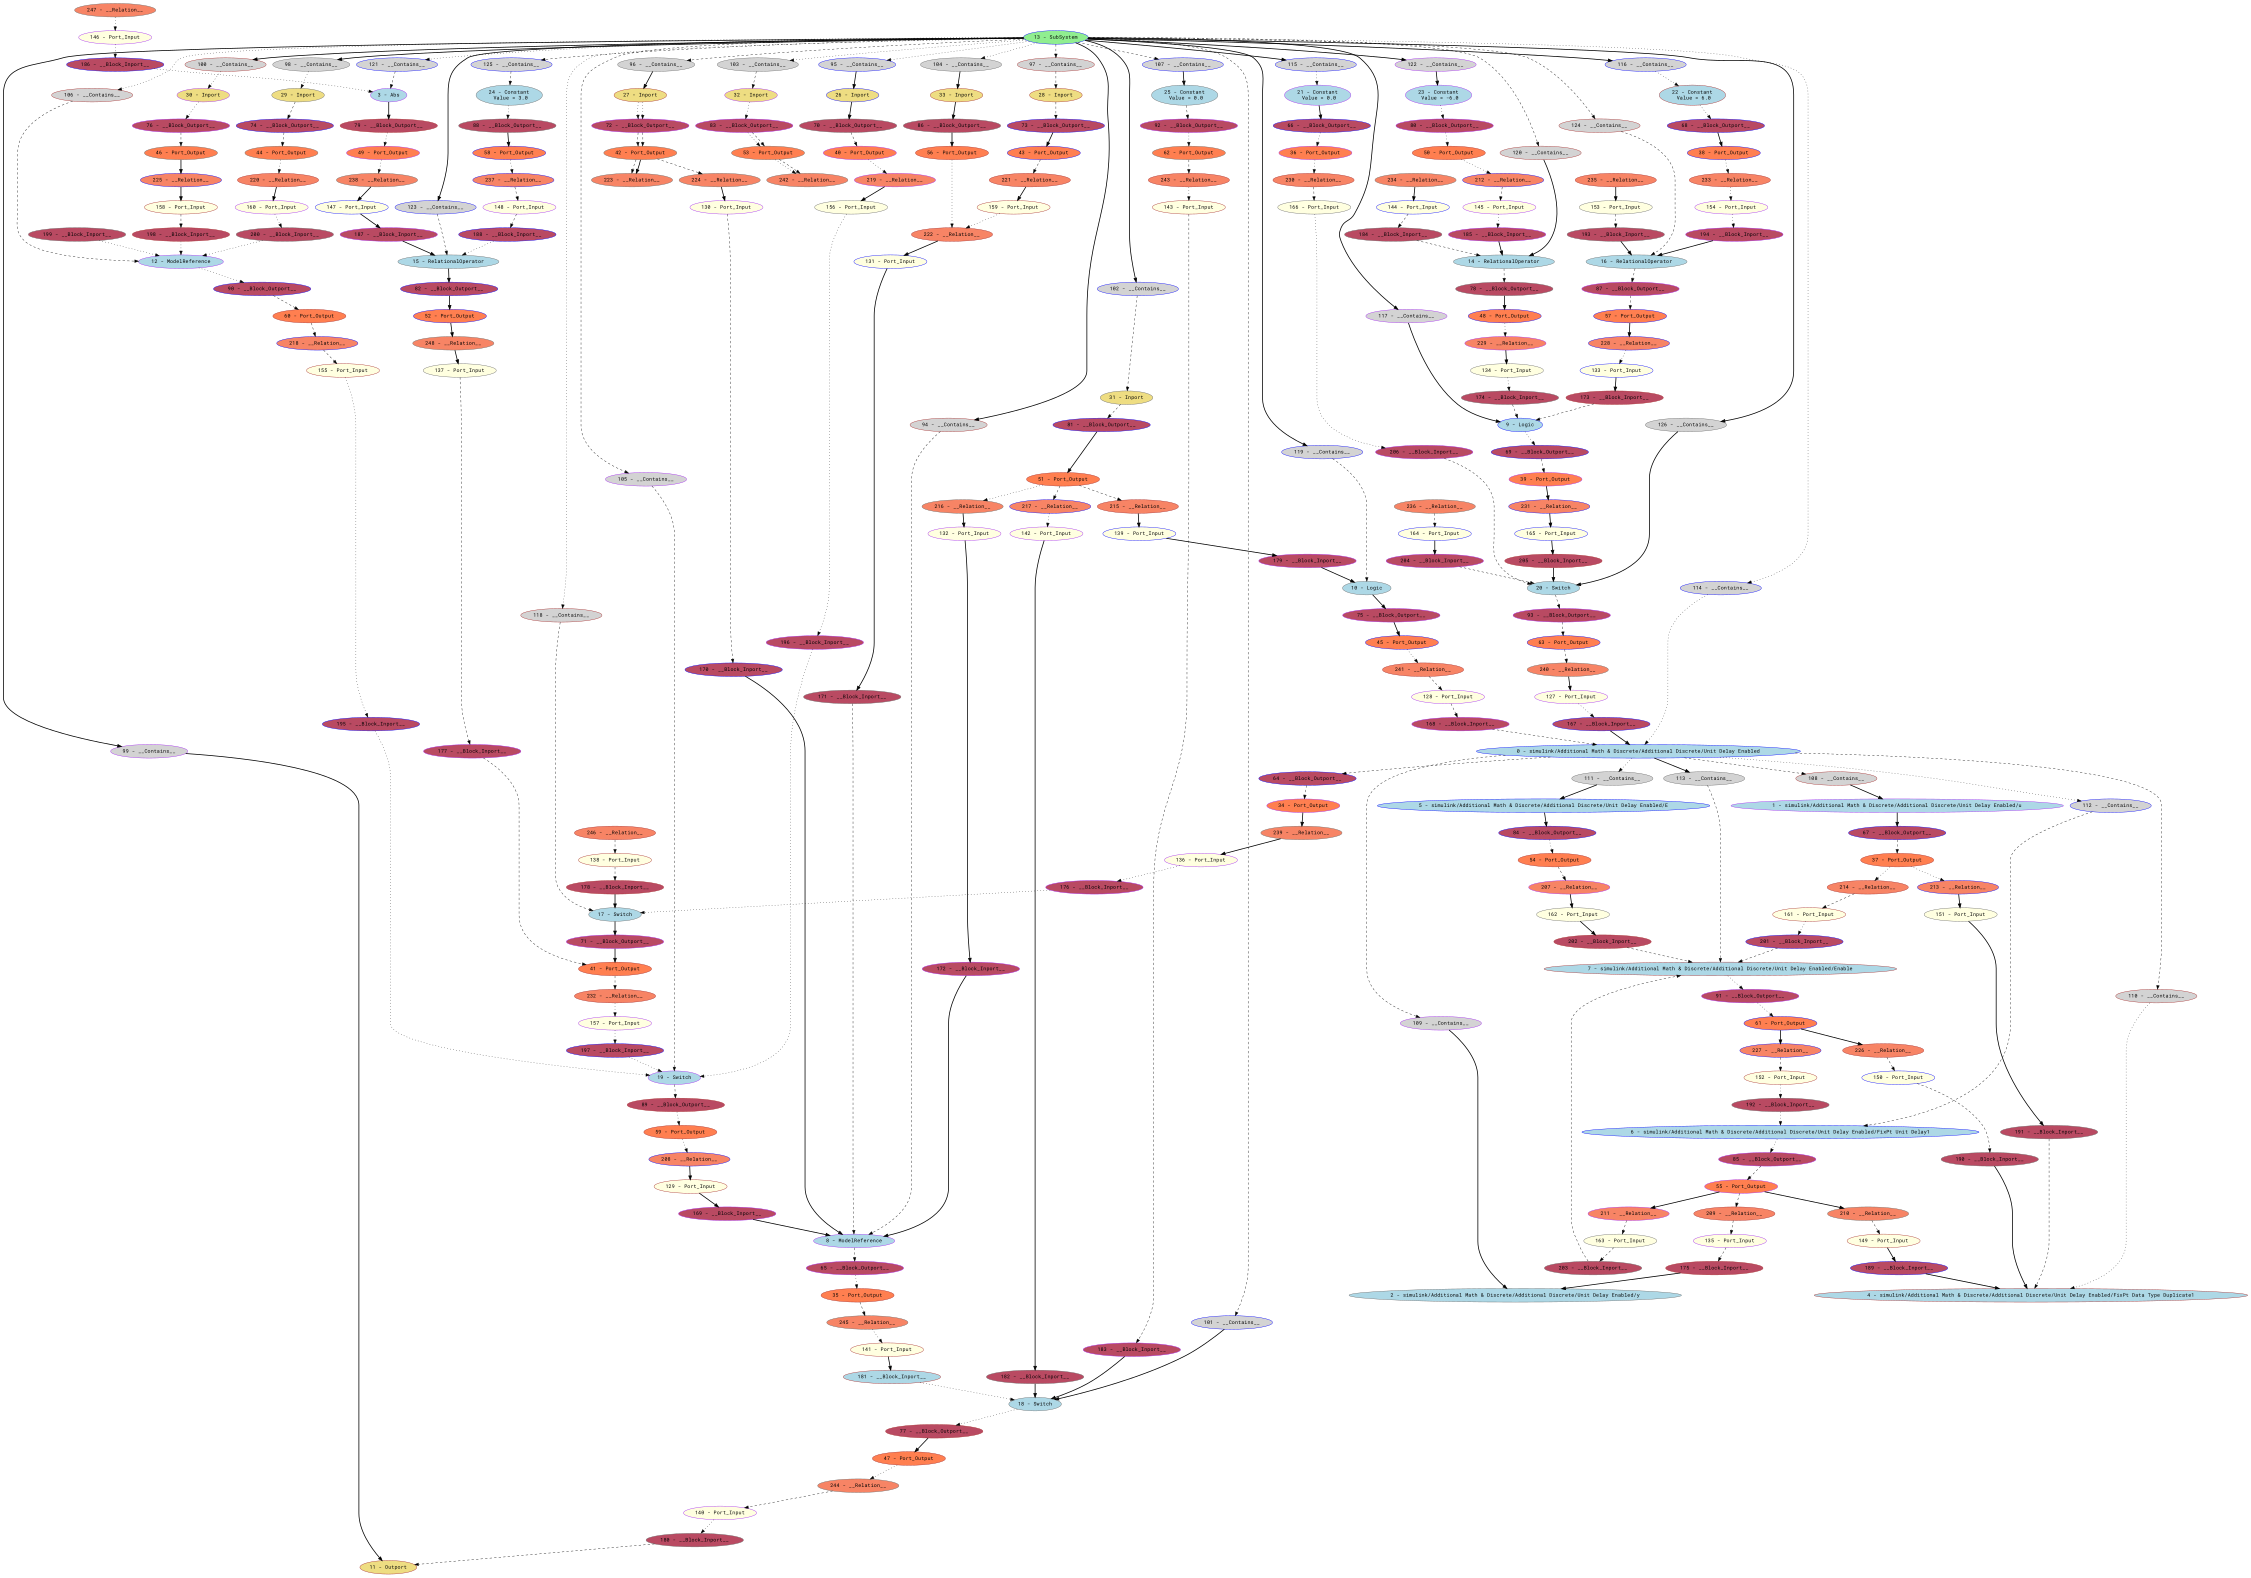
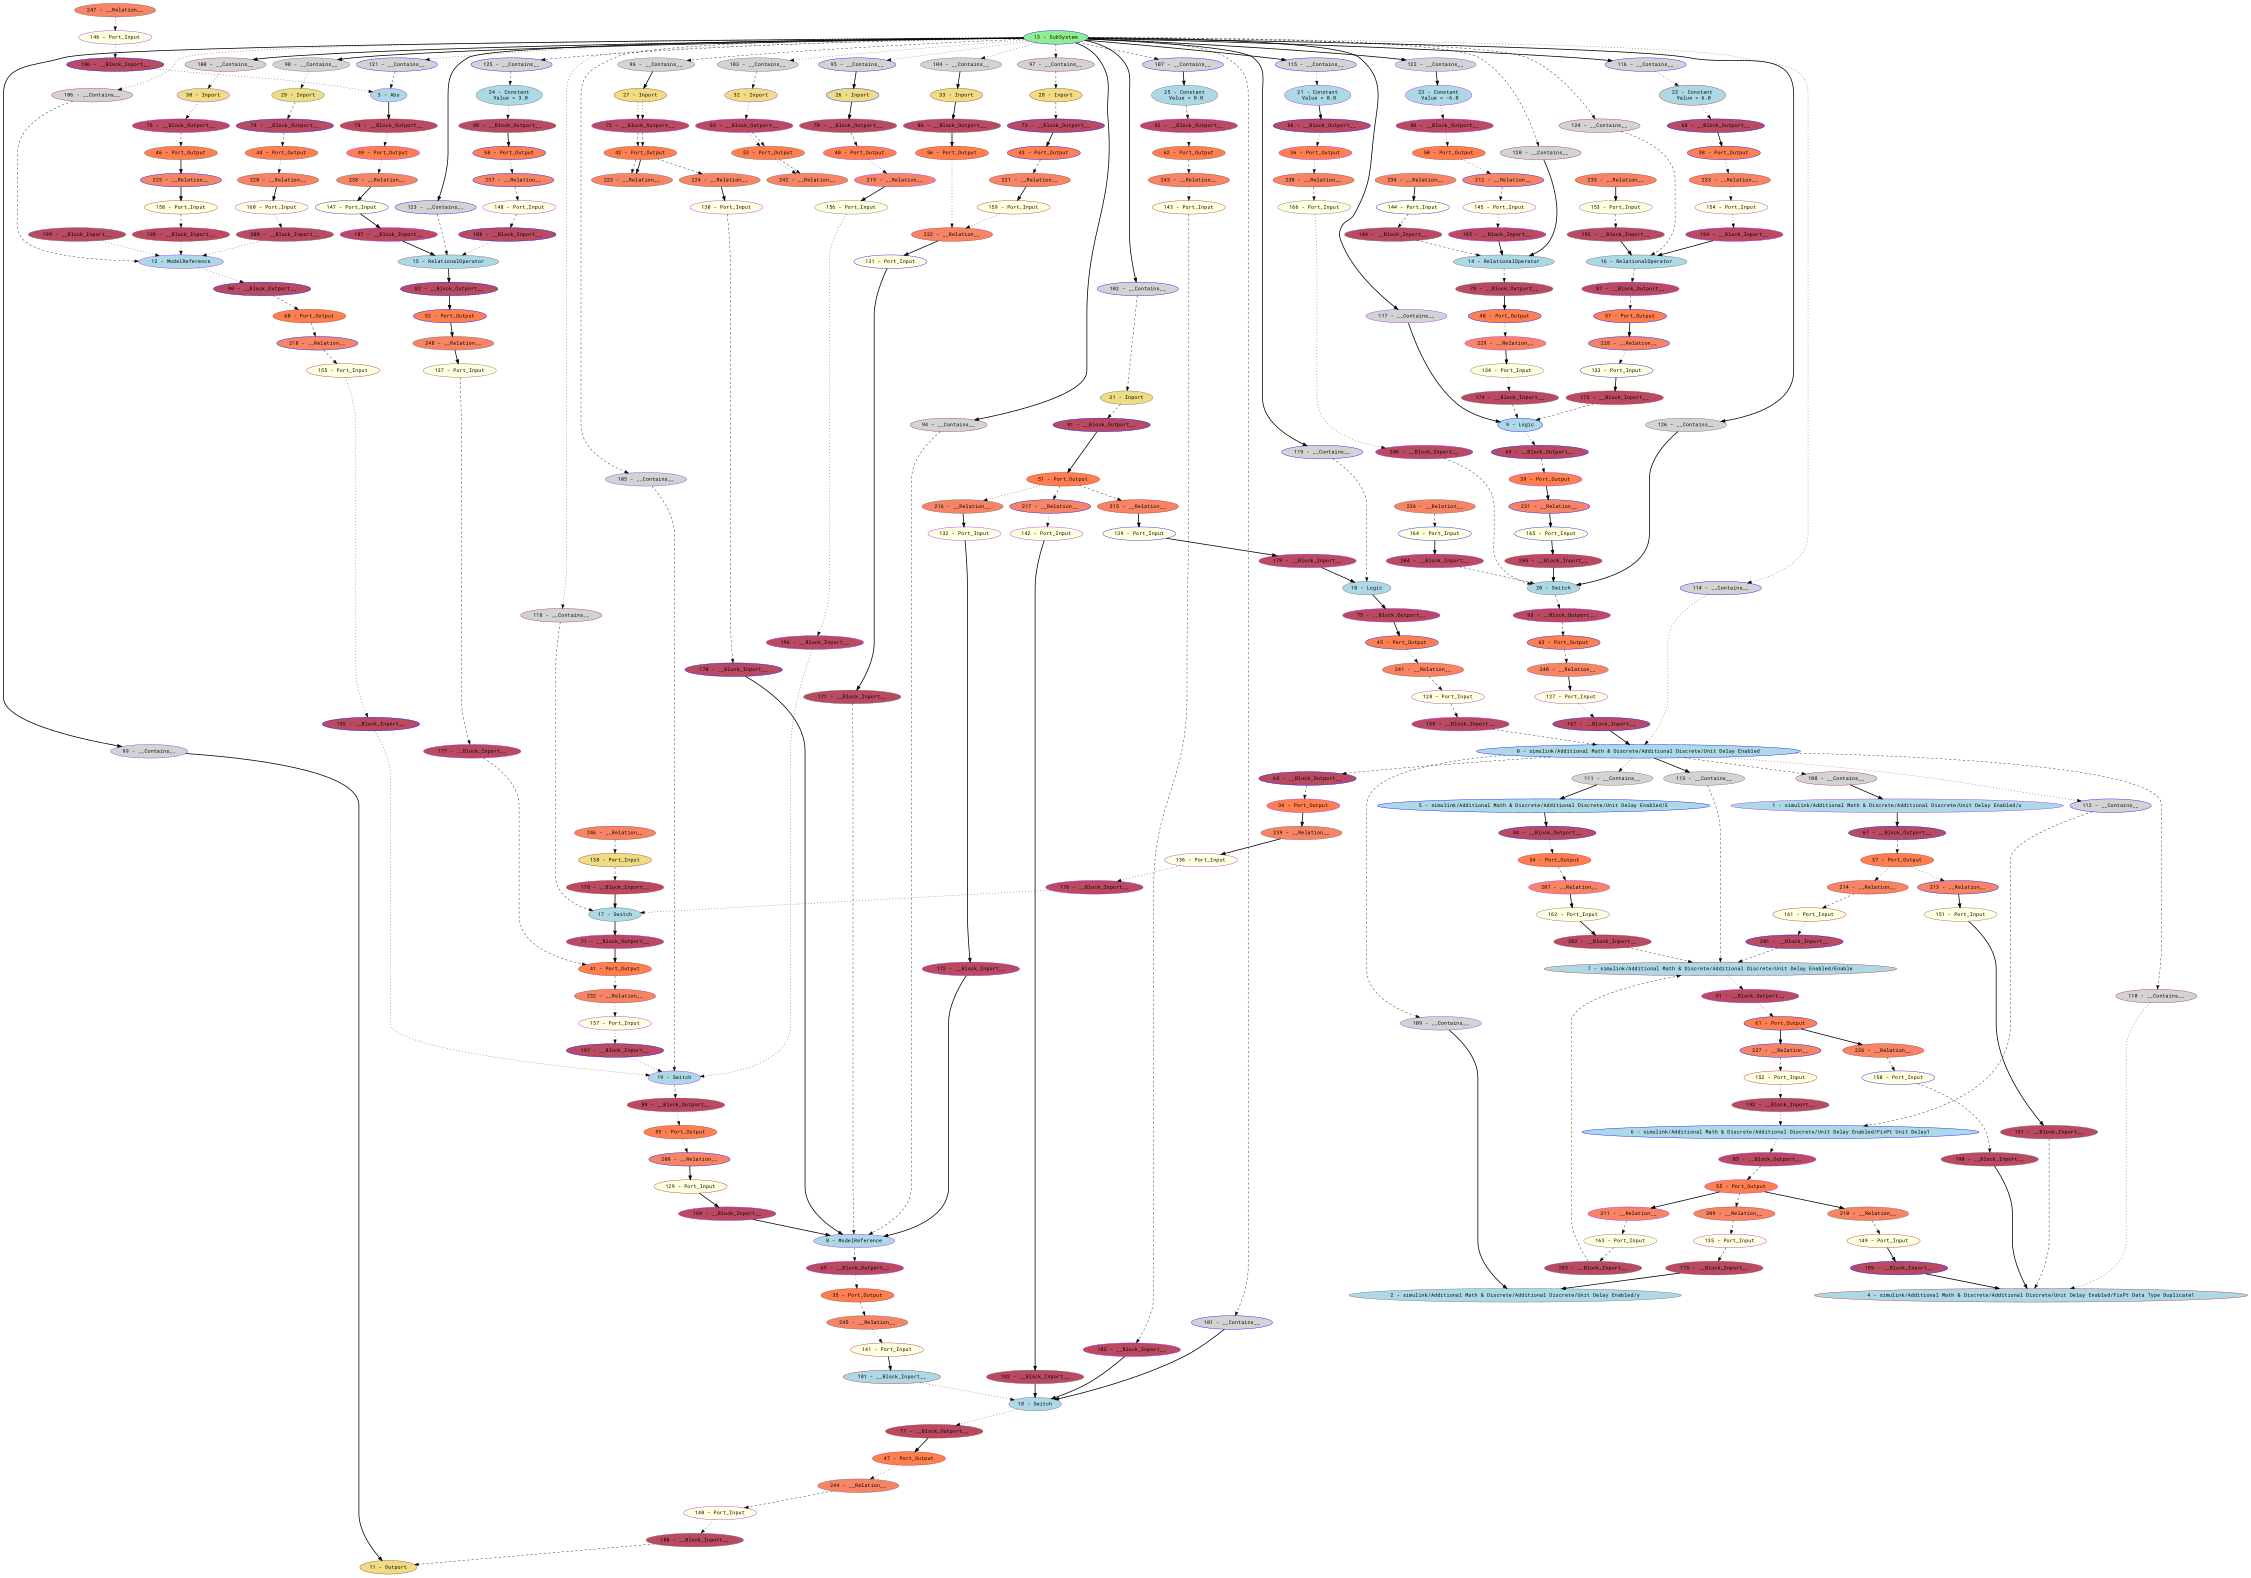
node "138 - Port_Input": fillcolor lightyellow -> lightgoldenrod
